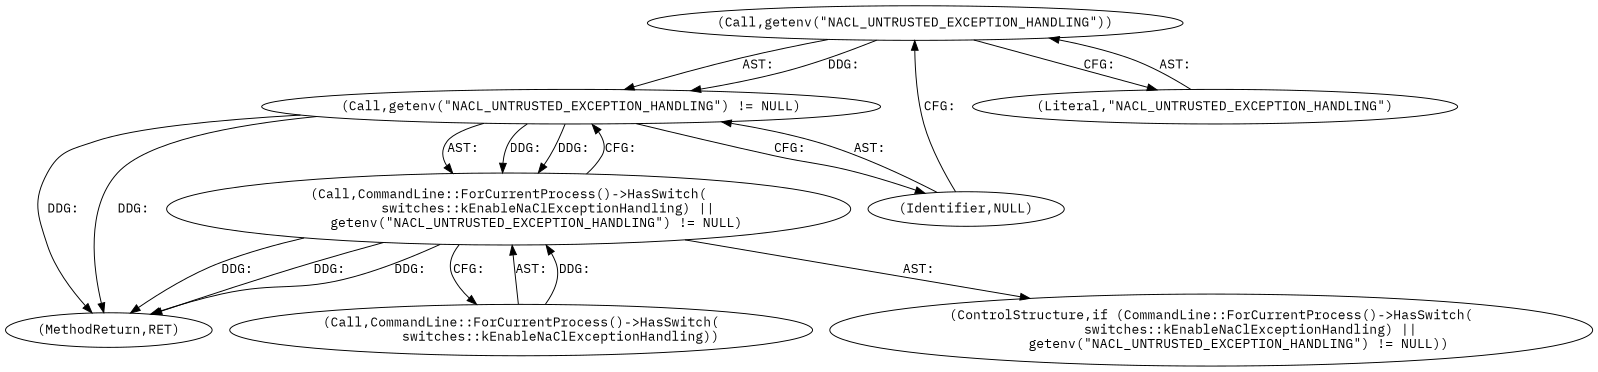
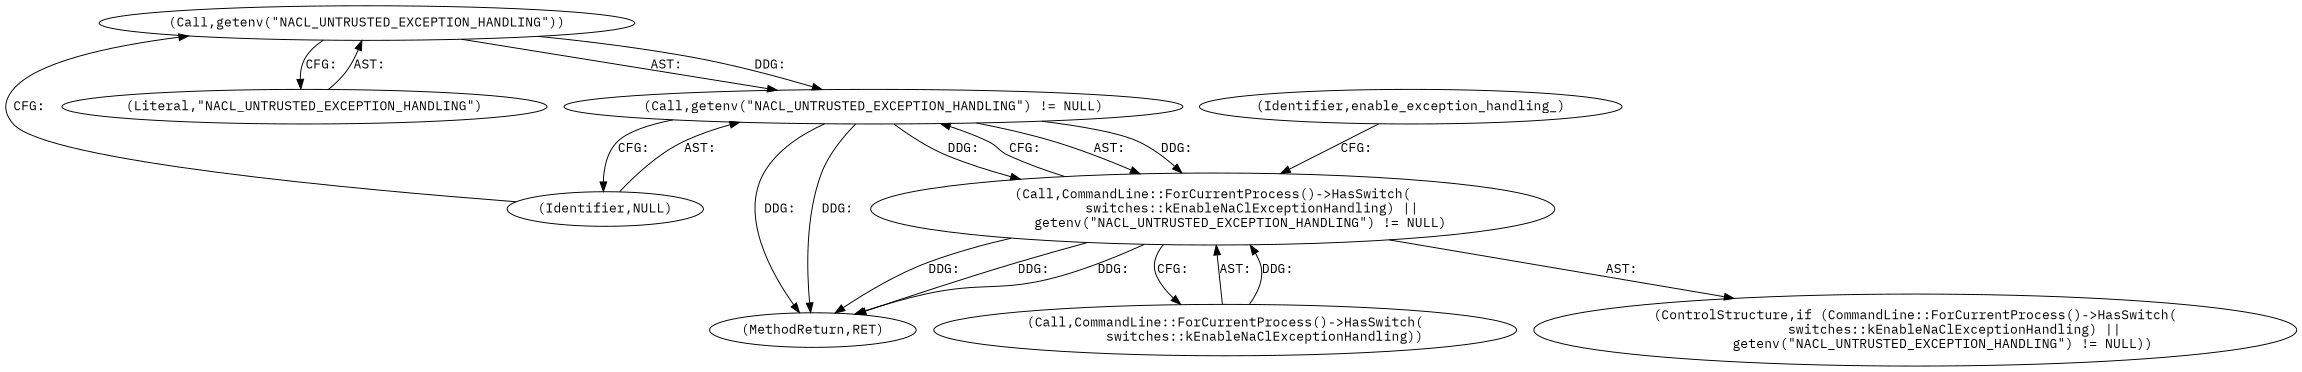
node "(Identifier,enable_exception_handling_)": added
